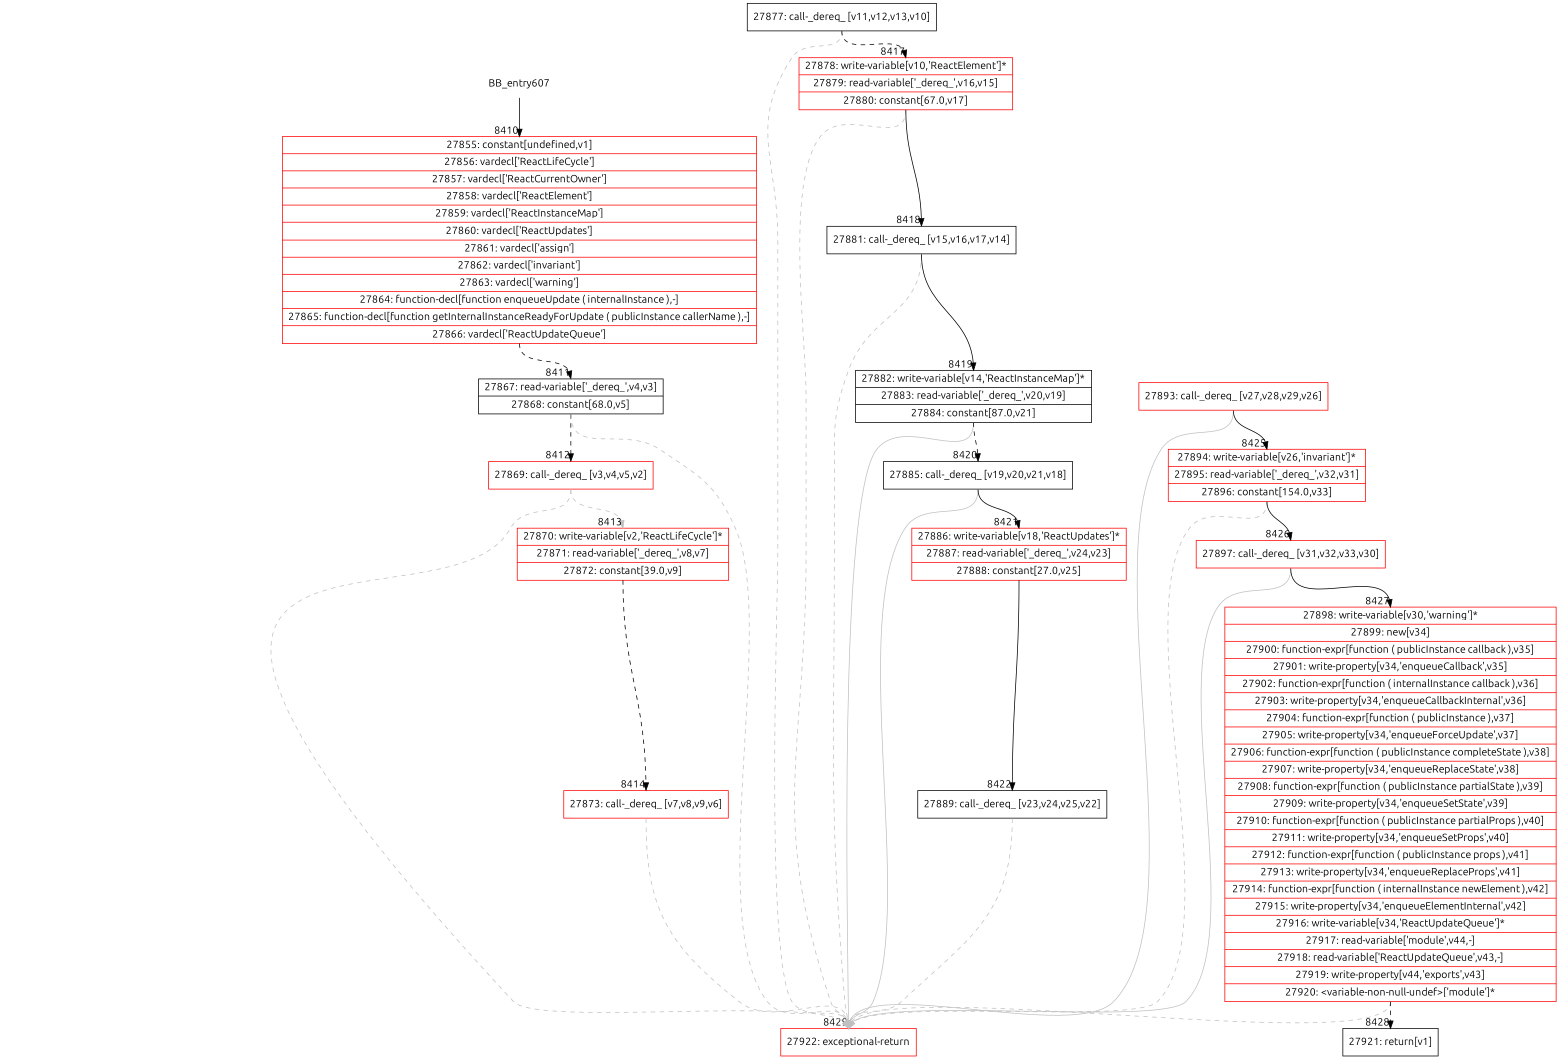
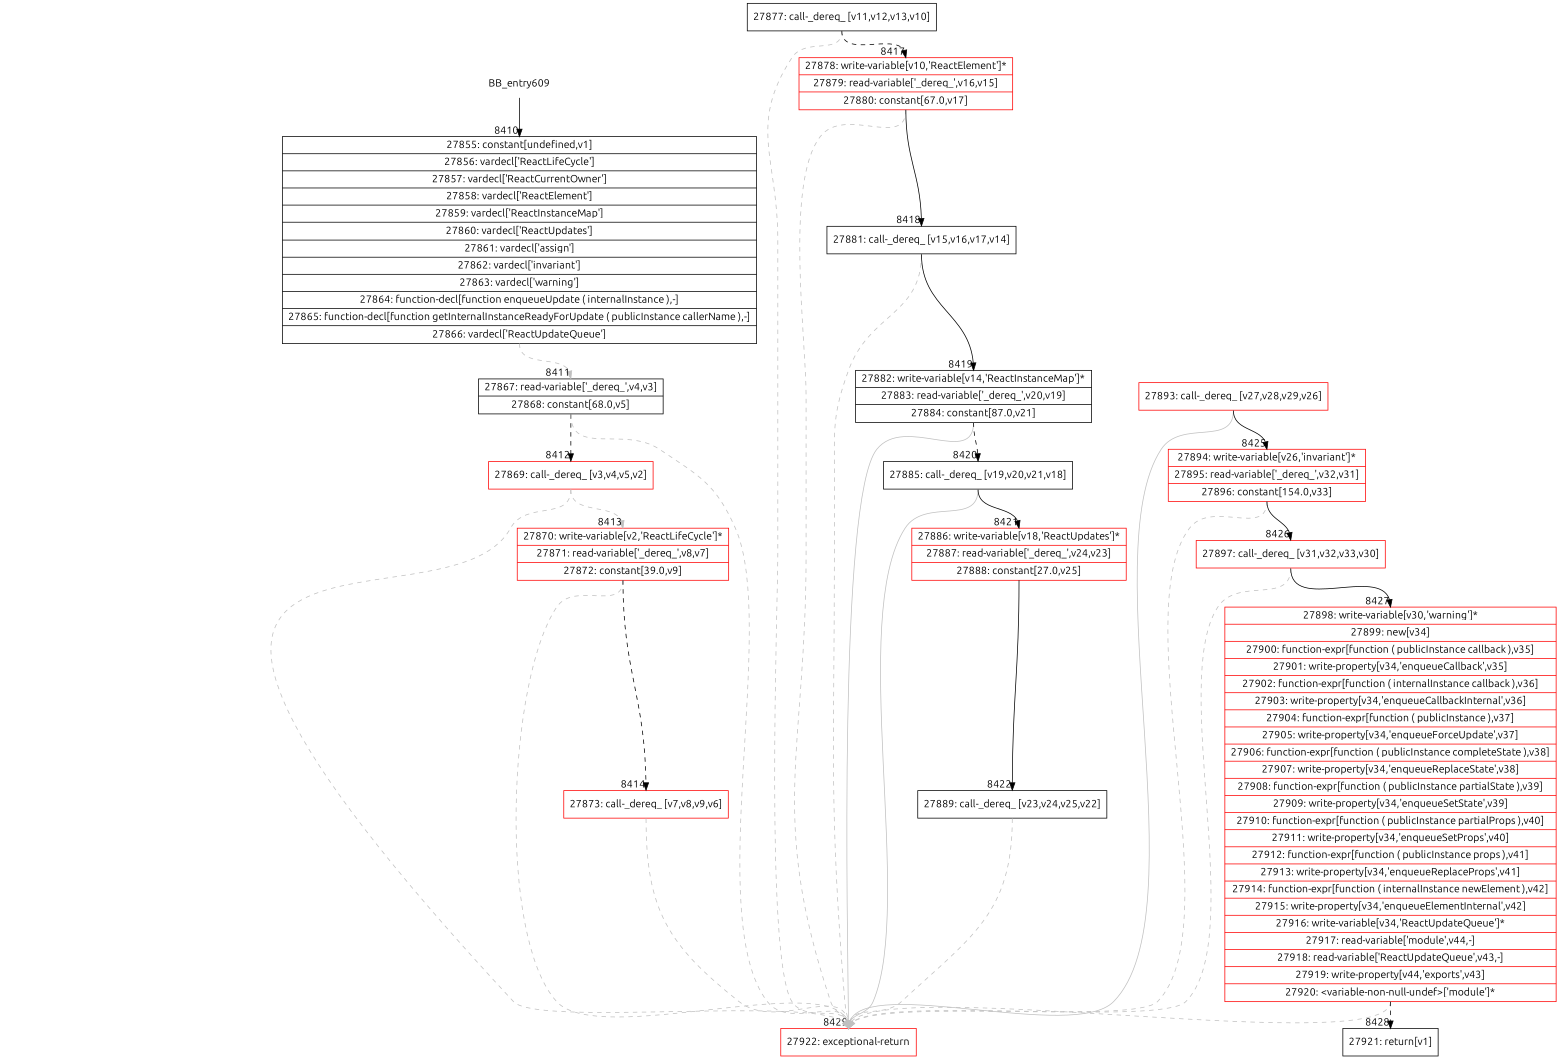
node "BB_entry607": label "BB_entry607" -> "BB_entry609"
node "27855: constant[undefined,v1]": color red -> black
edge "27855: constant[undefined,v1]" -> "27867: read-variable['_dereq_',v4,v3]": color black -> gray
edge "27870: write-variable[v2,'ReactLifeCycle']*" -> "27922: exceptional-return": added
edge "27897: call-_dereq_ [v31,v32,v33,v30]" -> "27922: exceptional-return": style solid -> dashed
